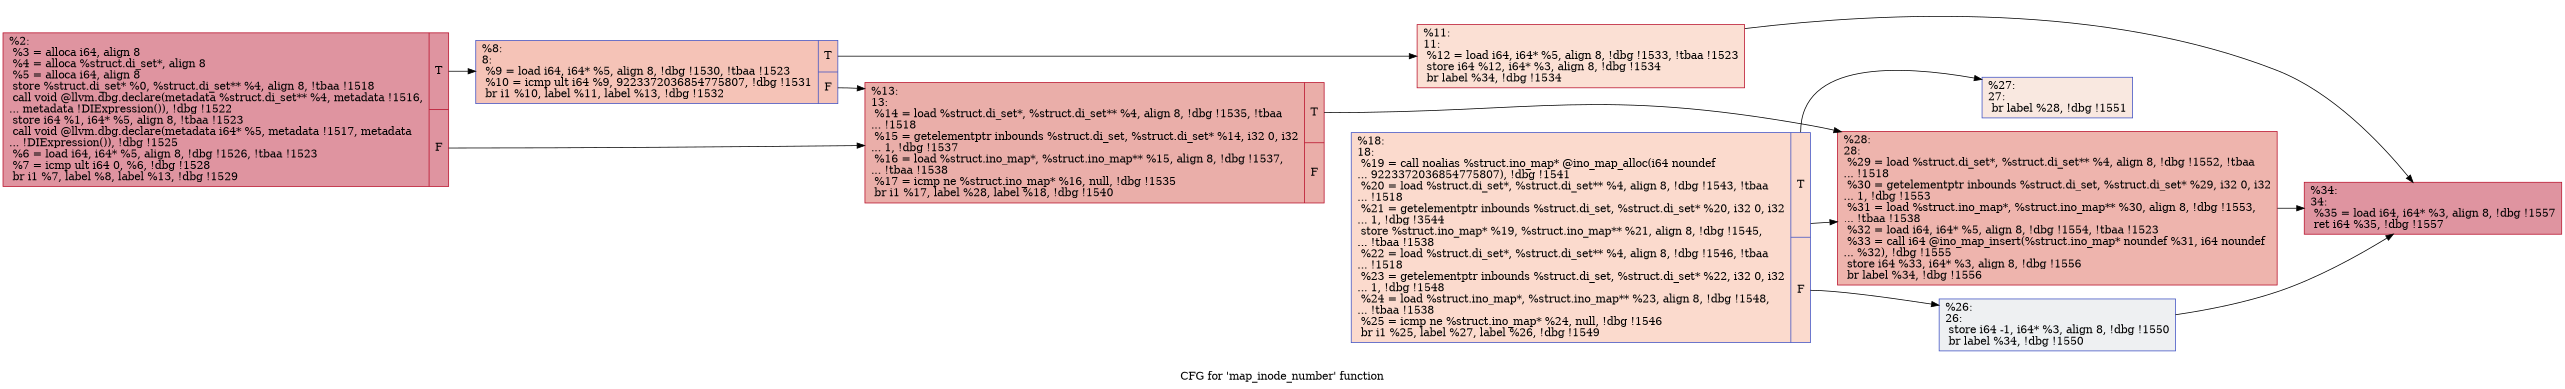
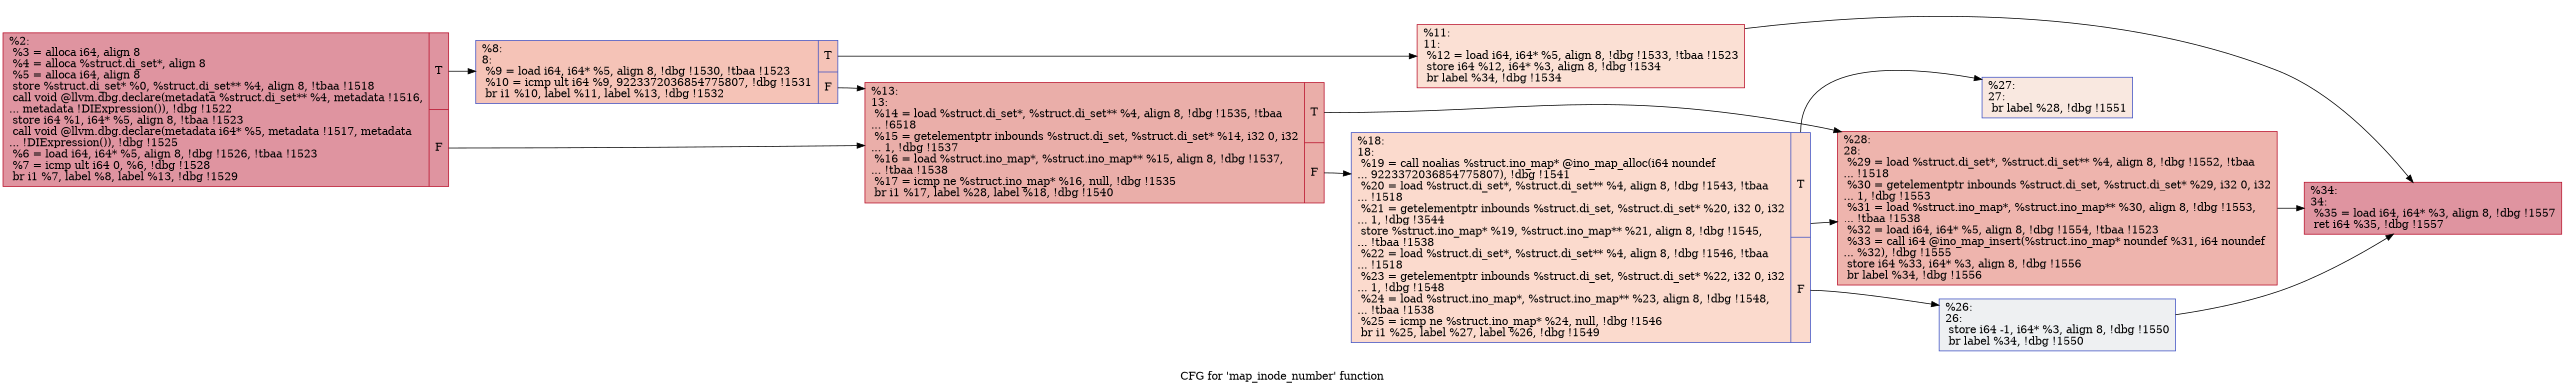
node "%13:": text "... !1518" -> "... !6518"
edge "%13:" -> "%18:": added
